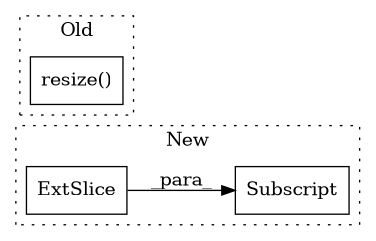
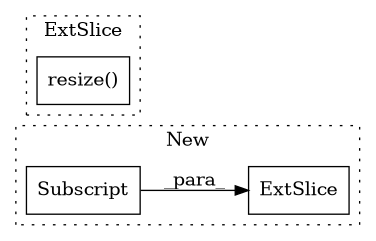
cluster "Old": label "Old" -> "ExtSlice"
edge "ExtSlice" -> "Subscript": reversed
